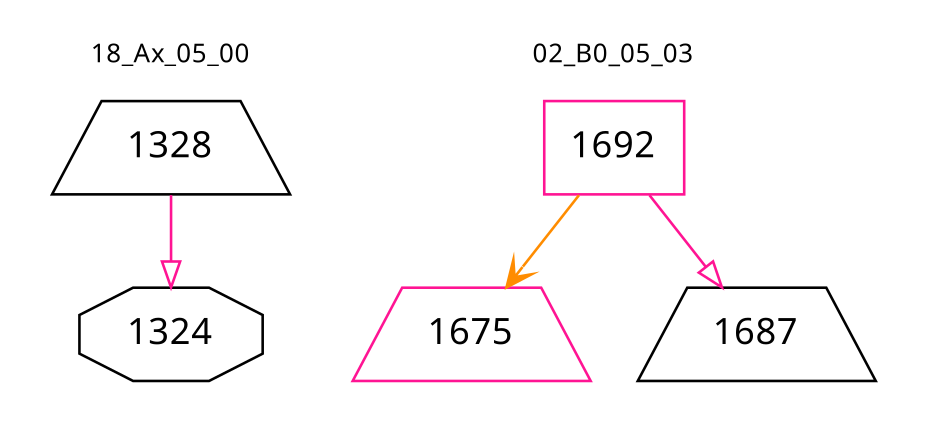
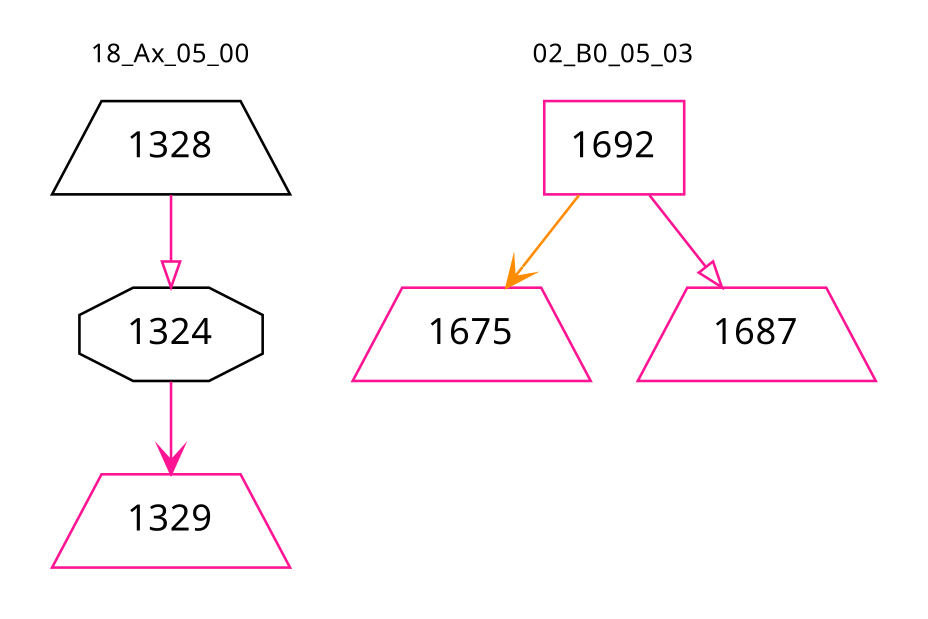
node "1687": color black -> deeppink
node "1329": added
